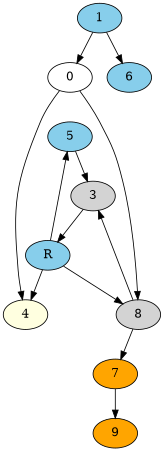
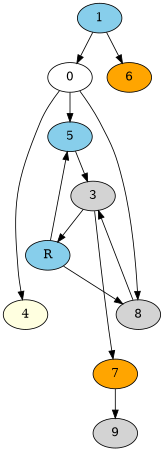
node "6": fillcolor skyblue -> orange
edge "0" -> "5": added
edge "R" -> "4": removed
edge "8" -> "7": now "3" -> "7"
node "9": fillcolor orange -> lightgrey
